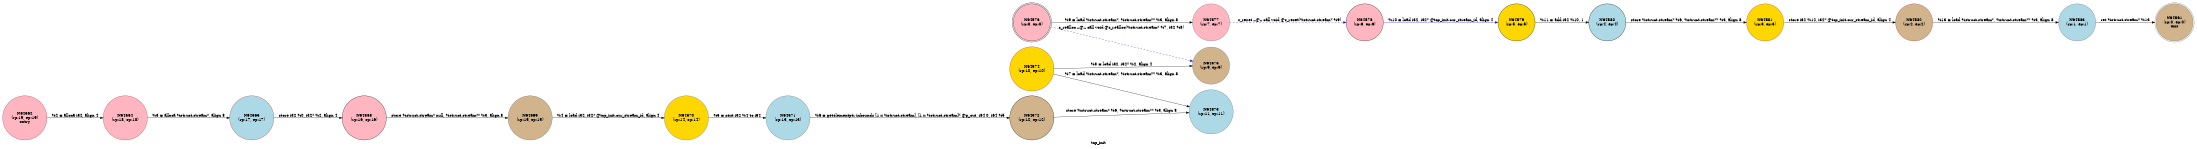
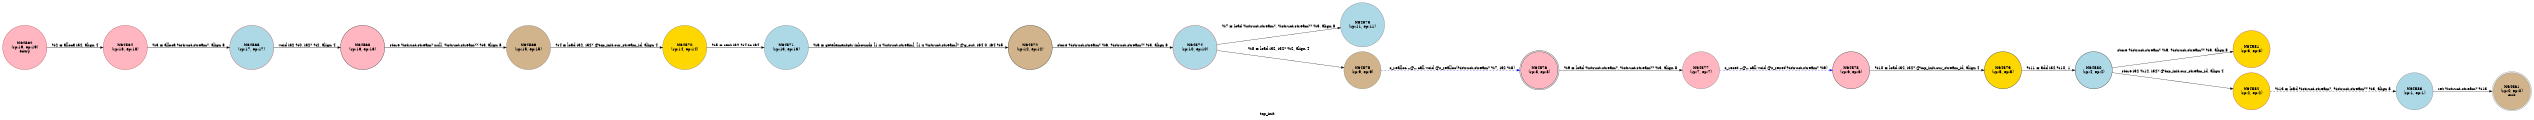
edge "N64578 (rp:6, ep:6)" -> "N64579 (rp:5, ep:5)": color blue -> black
edge "N64581 (rp:3, ep:3)" -> "N64582 (rp:2, ep:2)": now "N64580 (rp:4, ep:4)" -> "N64582 (rp:2, ep:2)"
node "N64582 (rp:2, ep:2)": fillcolor tan -> gold
edge "N64582 (rp:2, ep:2)" -> "N64583 (rp:1, ep:1)": style solid -> dashed
edge "N64576 (rp:8, ep:8)" -> "N64575 (rp:9, ep:9)": reversed
node "N64574 (rp:10, ep:10)": fillcolor gold -> lightblue
edge "N64572 (rp:12, ep:12)" -> "N64573 (rp:11, ep:11)": now "N64572 (rp:12, ep:12)" -> "N64574 (rp:10, ep:10)"
edge "N64565 (rp:17, ep:17)" -> "N64568 (rp:16, ep:16)": label "store i32 %0, i32* %2, align 4" -> "void i32 %0, i32* %2, align 4"
